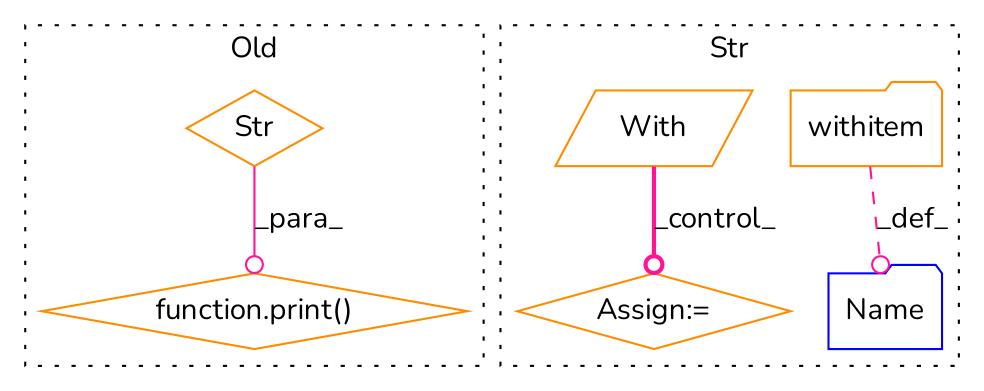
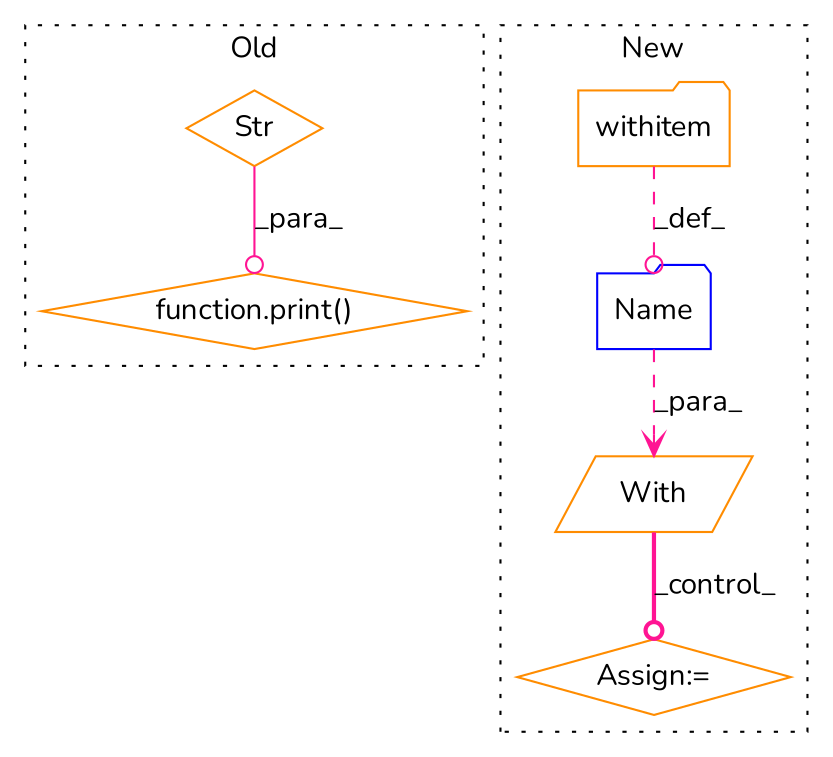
cluster "Str": label "Str" -> "New"
edge "Name" -> "With": added, label "_para_"
